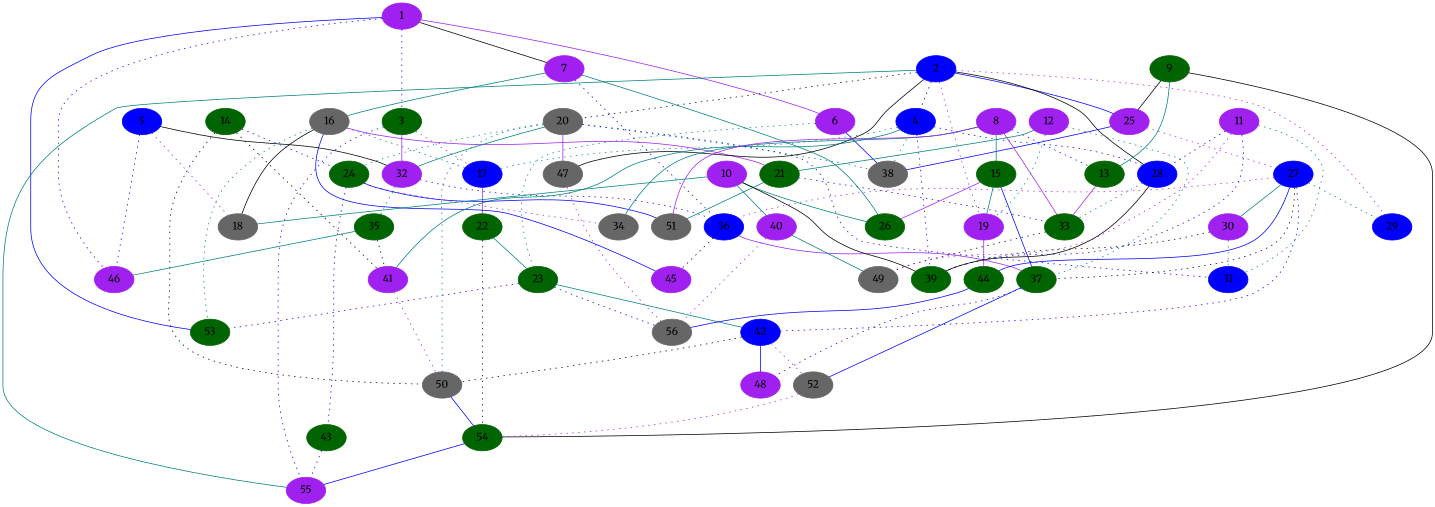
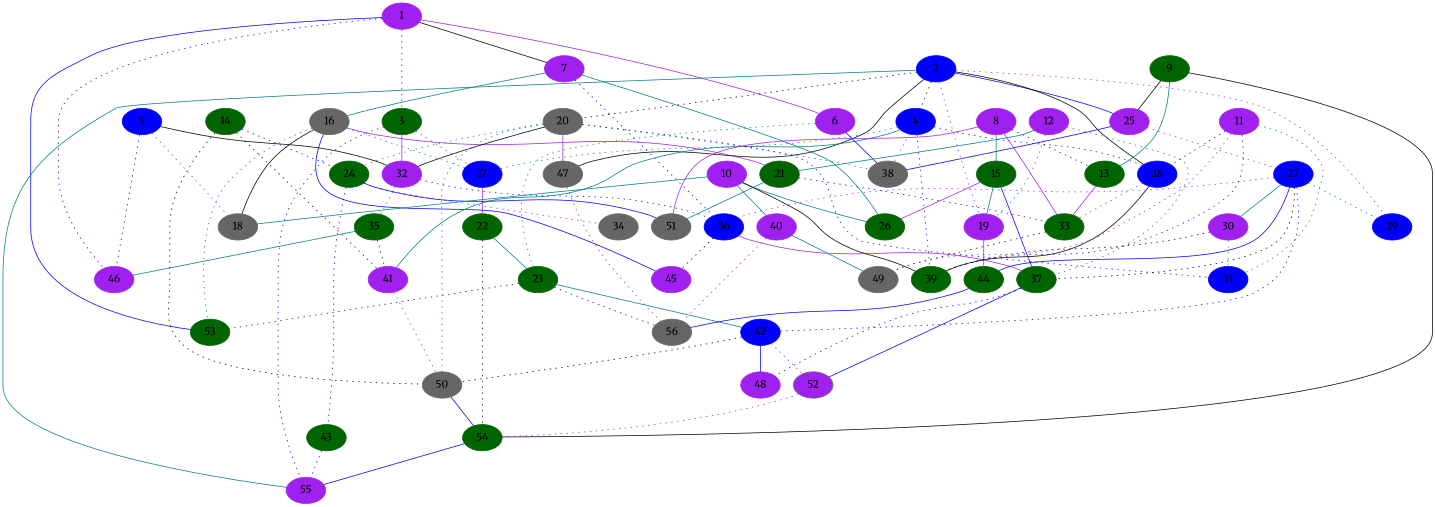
edge "20" -- "32": color teal -> black
edge "8" -- "34": removed
node "52": fillcolor gray40 -> purple
